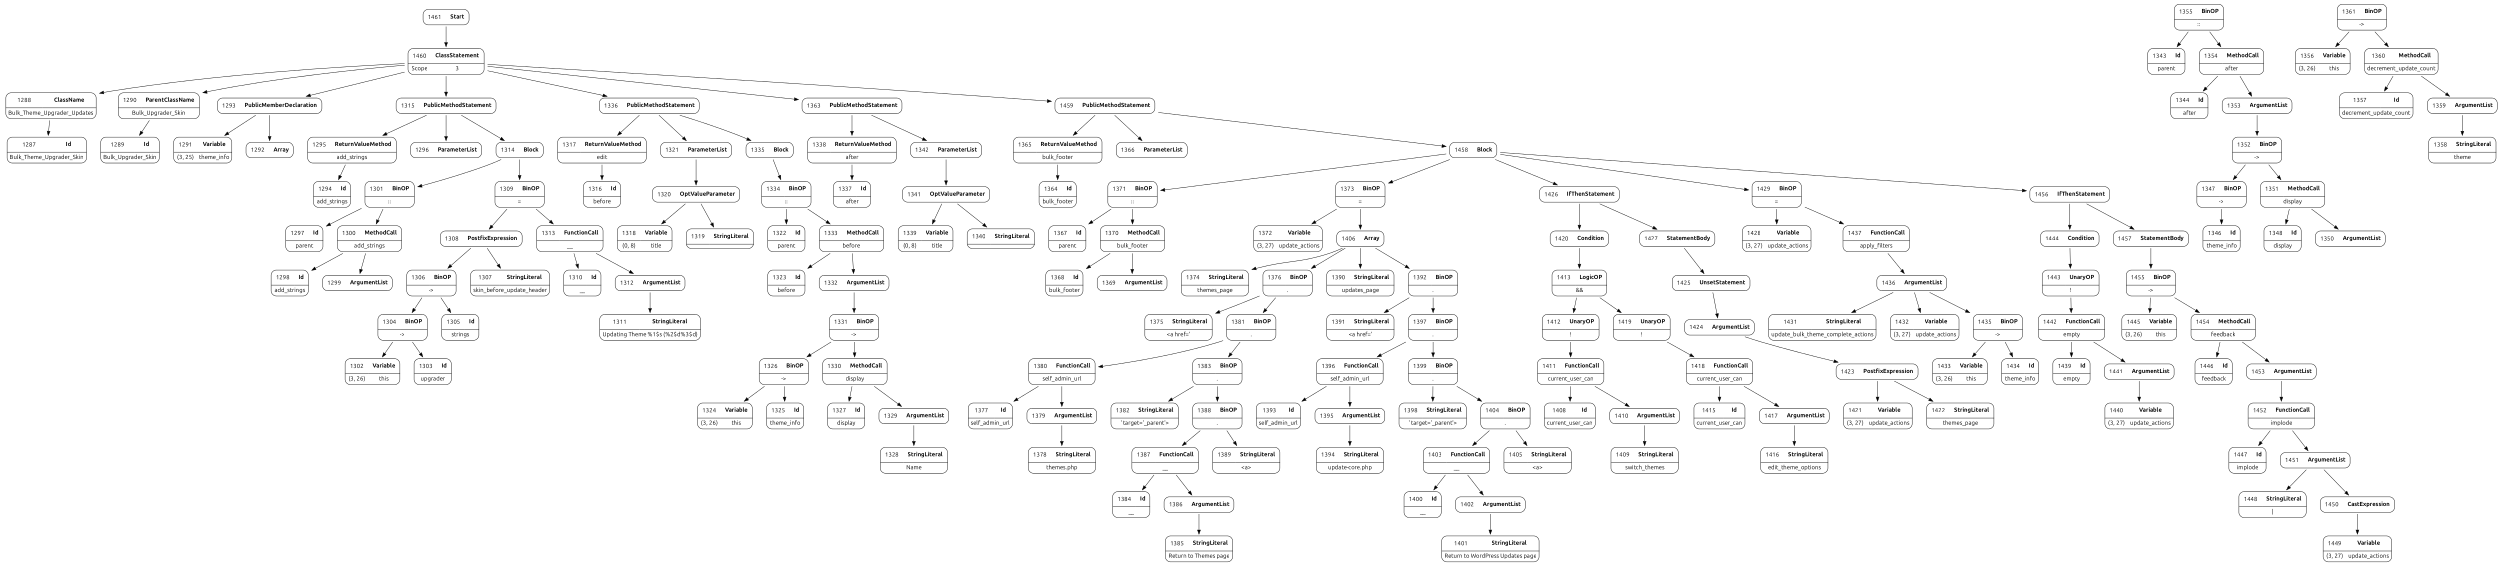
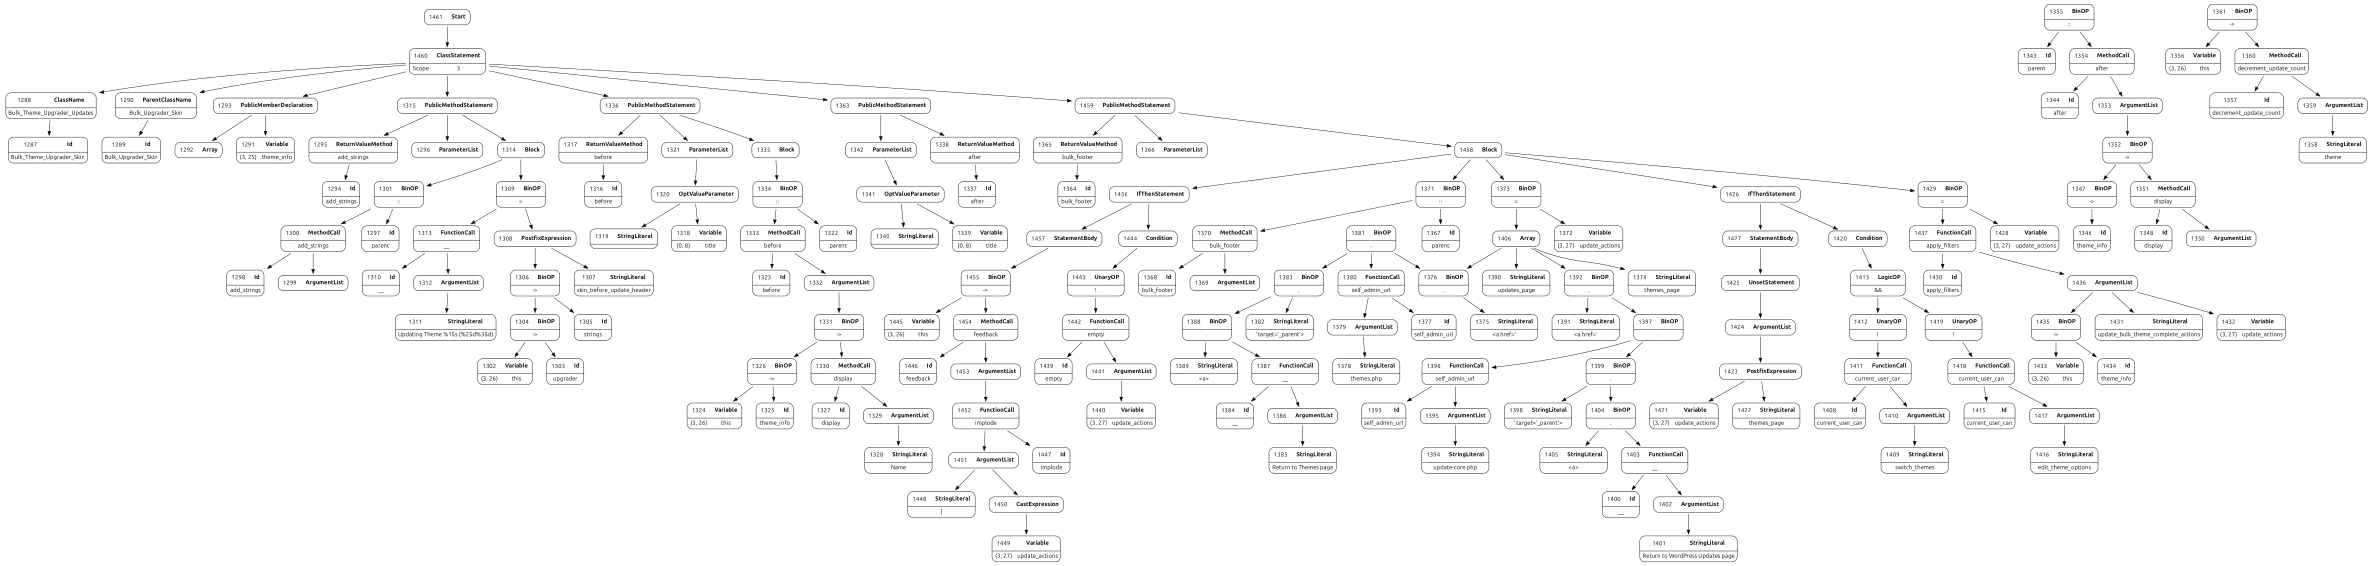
node "1317": text "edit" -> "before"
node "1430": added
edge "1376" -> "1381": reversed
